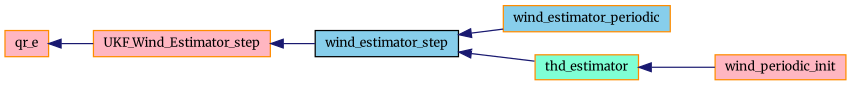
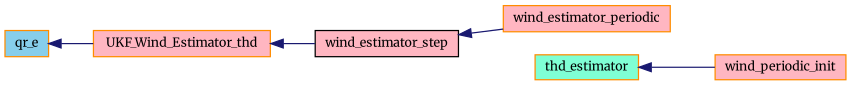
node "wind_estimator_periodic": fillcolor skyblue -> lightpink
node "qr_e": fillcolor lightpink -> skyblue
node "UKF_Wind_Estimator_step": label "UKF_Wind_Estimator_step" -> "UKF_Wind_Estimator_thd"
node "wind_estimator_step": fillcolor skyblue -> lightpink
edge "thd_estimator" -> "wind_estimator_step": removed
